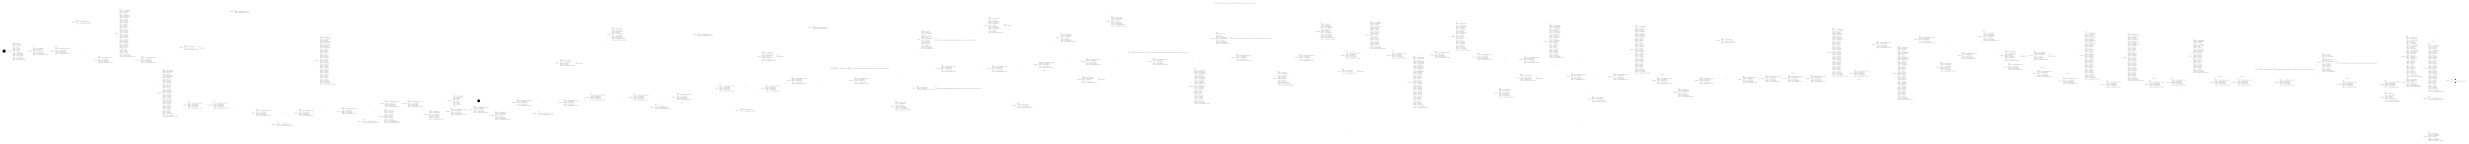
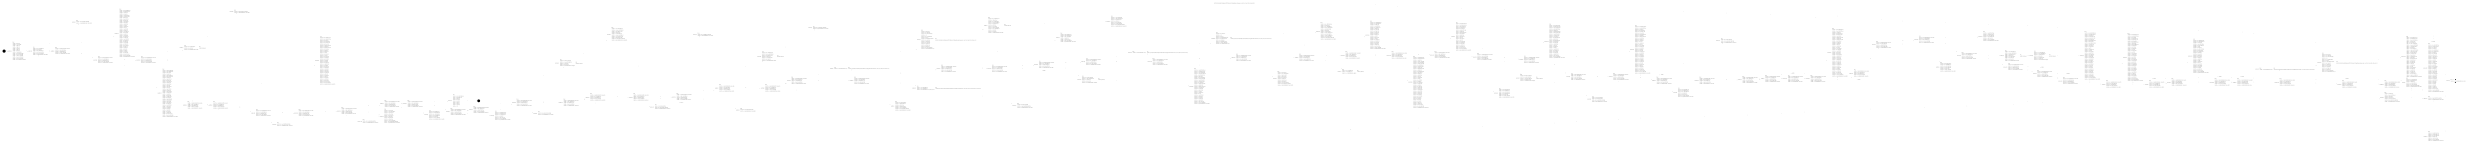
node "0x4025cb [155]": removed
